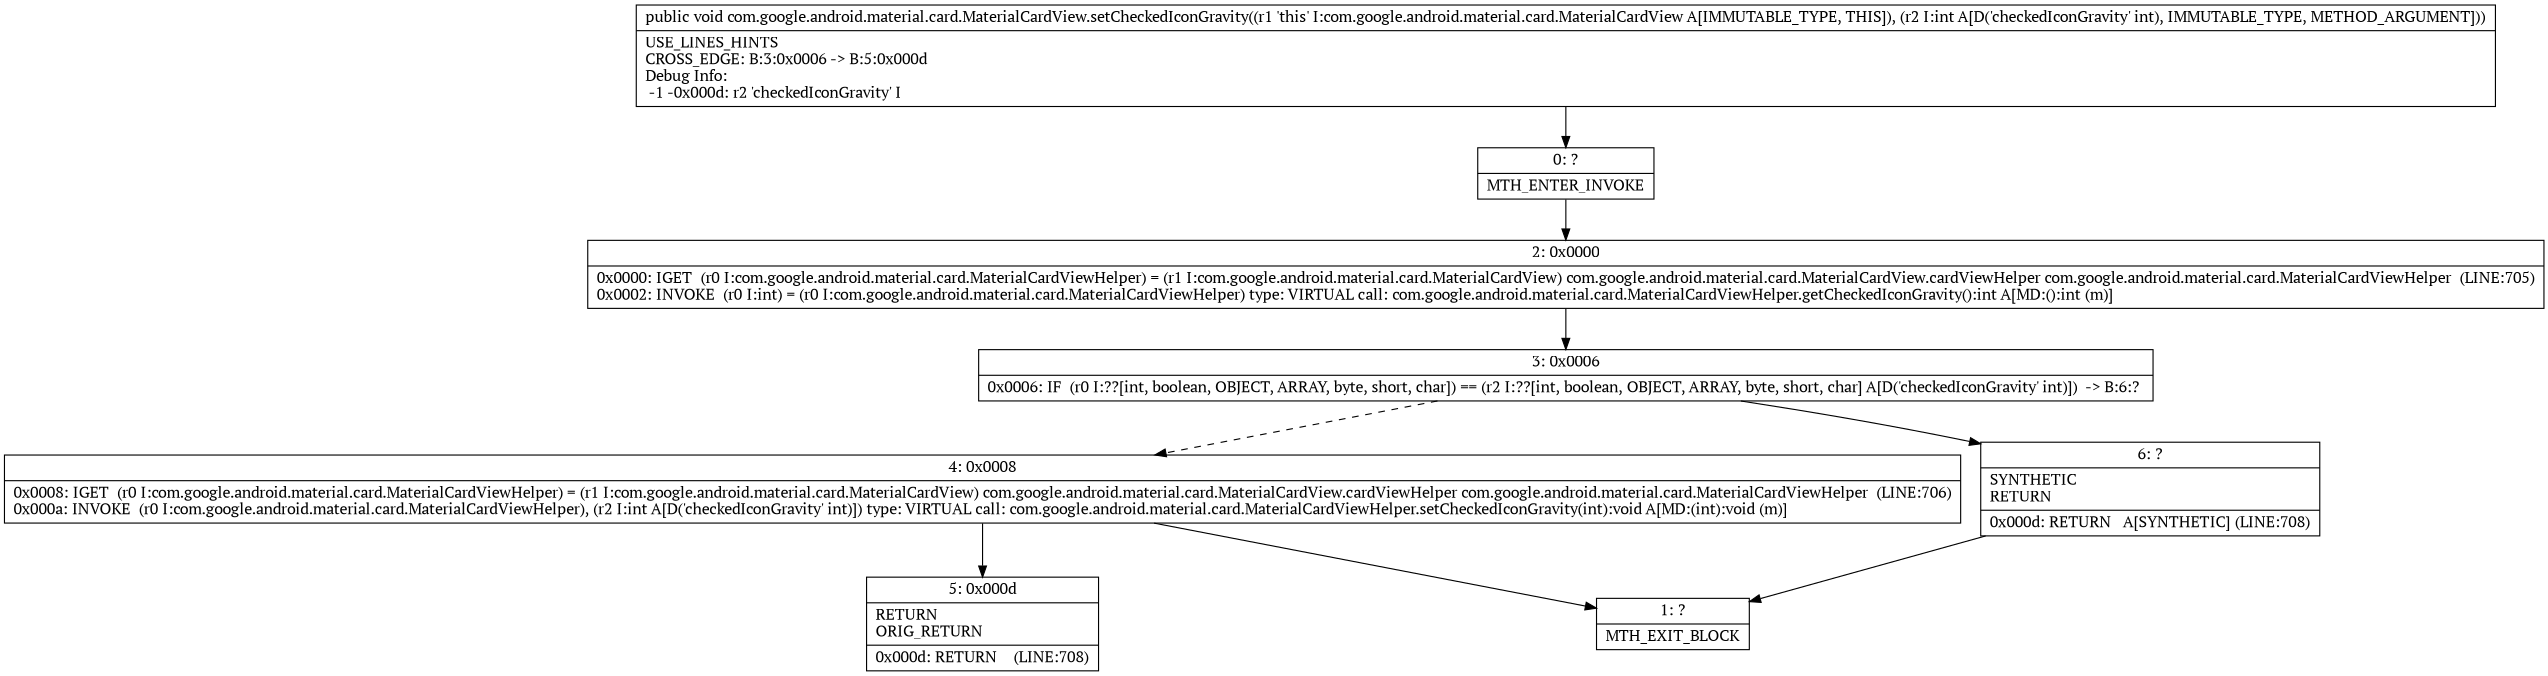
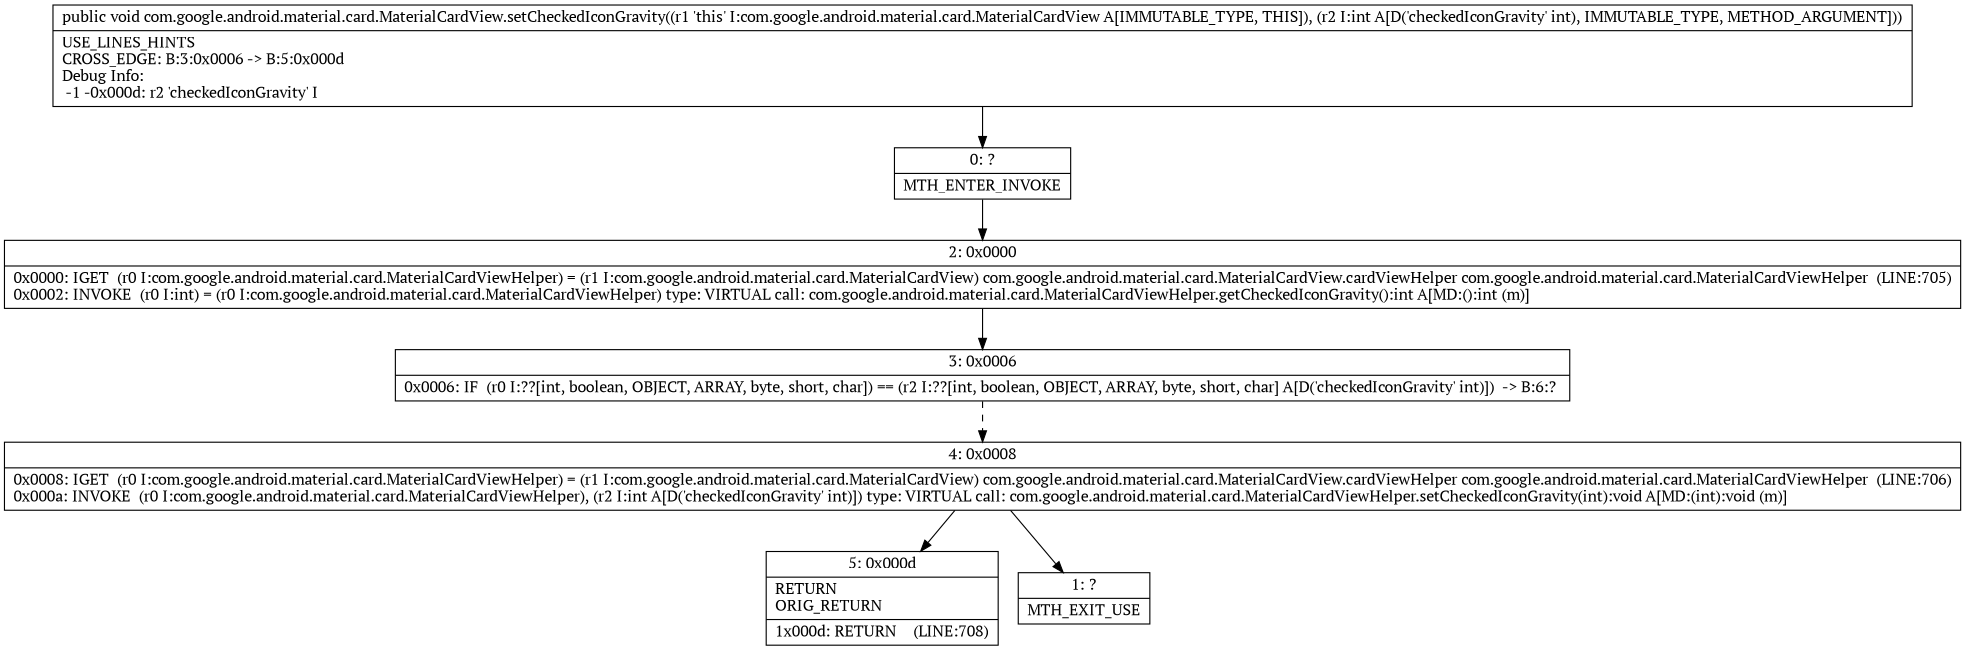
node "6: ?": removed
node "1: ?": text "MTH_EXIT_BLOCK" -> "MTH_EXIT_USE"
node "5: 0x000d": text "0x000d: RETURN    (LINE:708)" -> "1x000d: RETURN    (LINE:708)"
